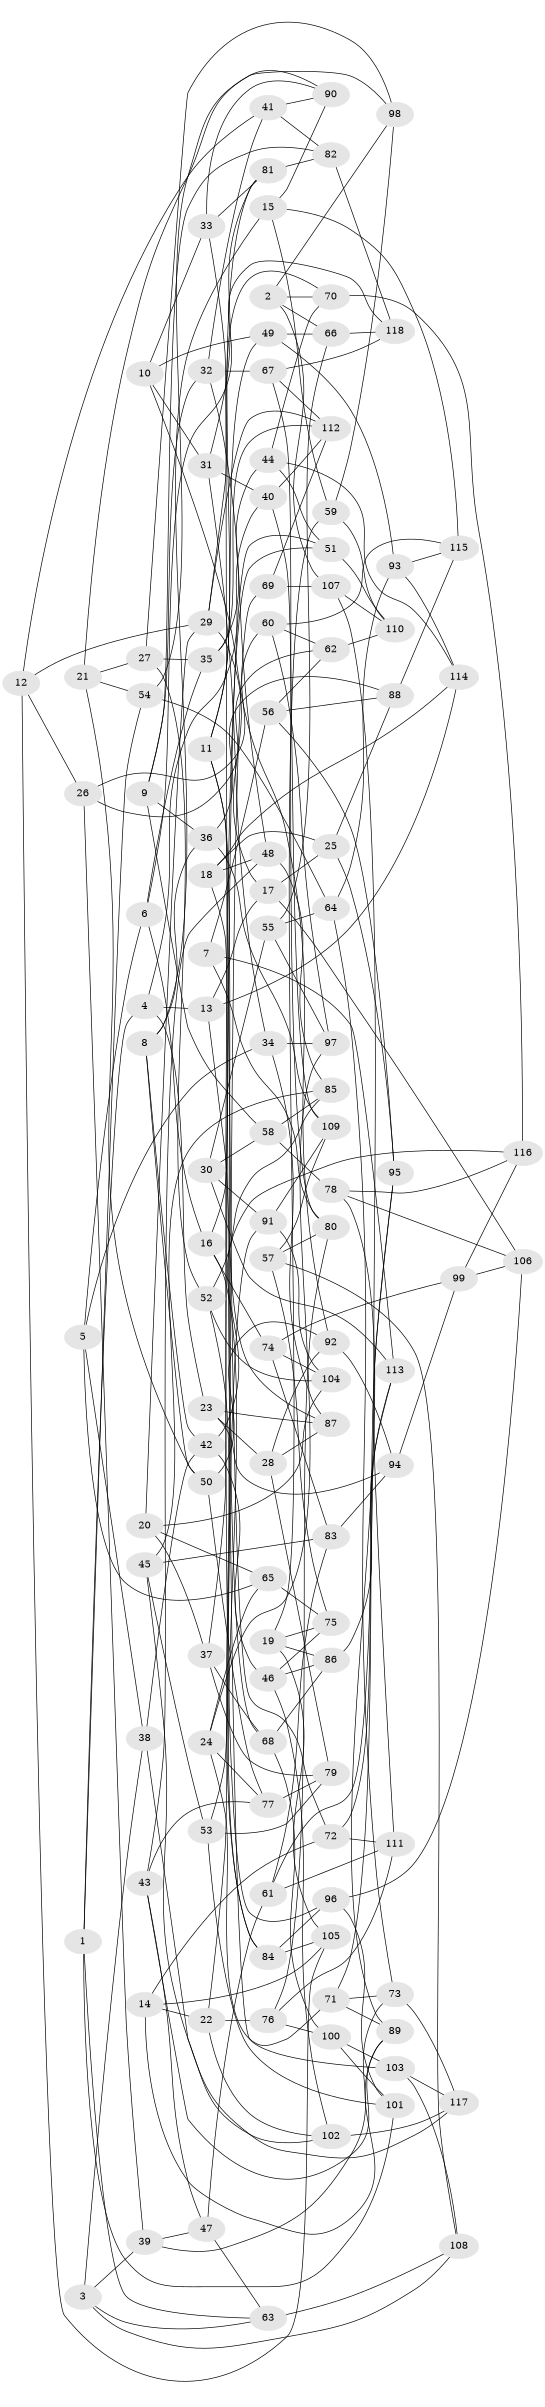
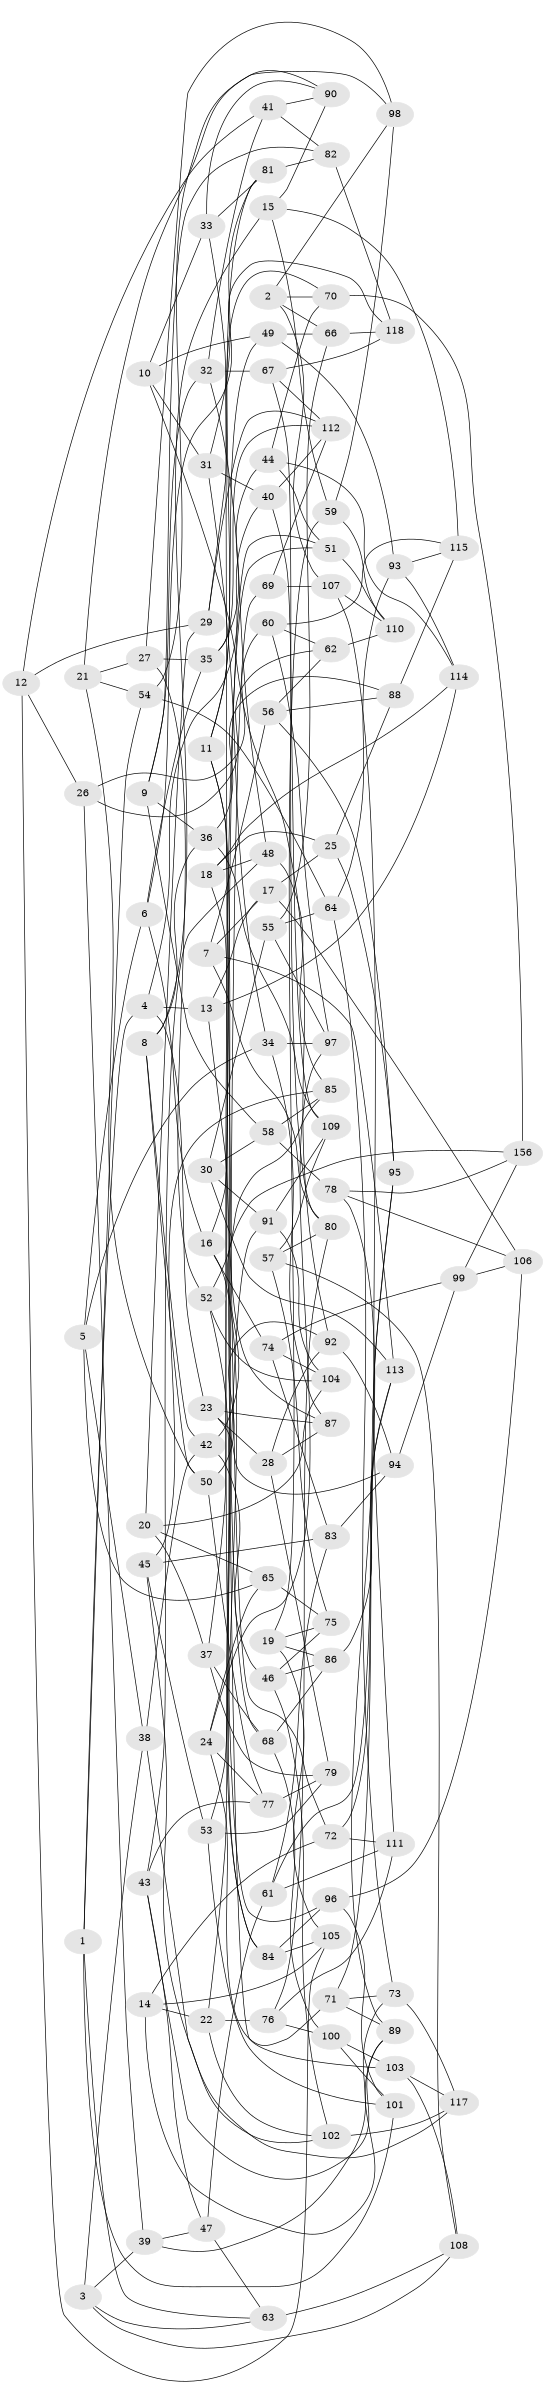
edge "29" -- "17": now "7" -- "17"
node "116": label "116" -> "156"
